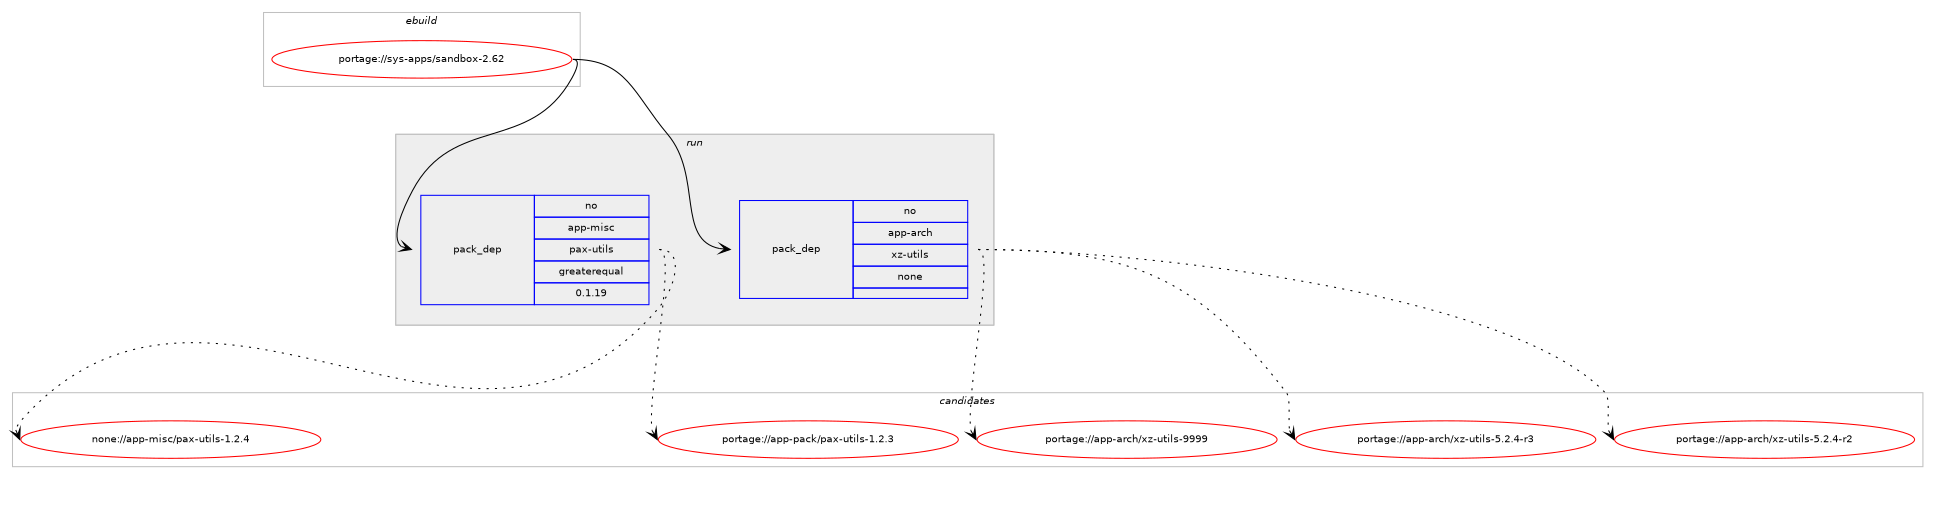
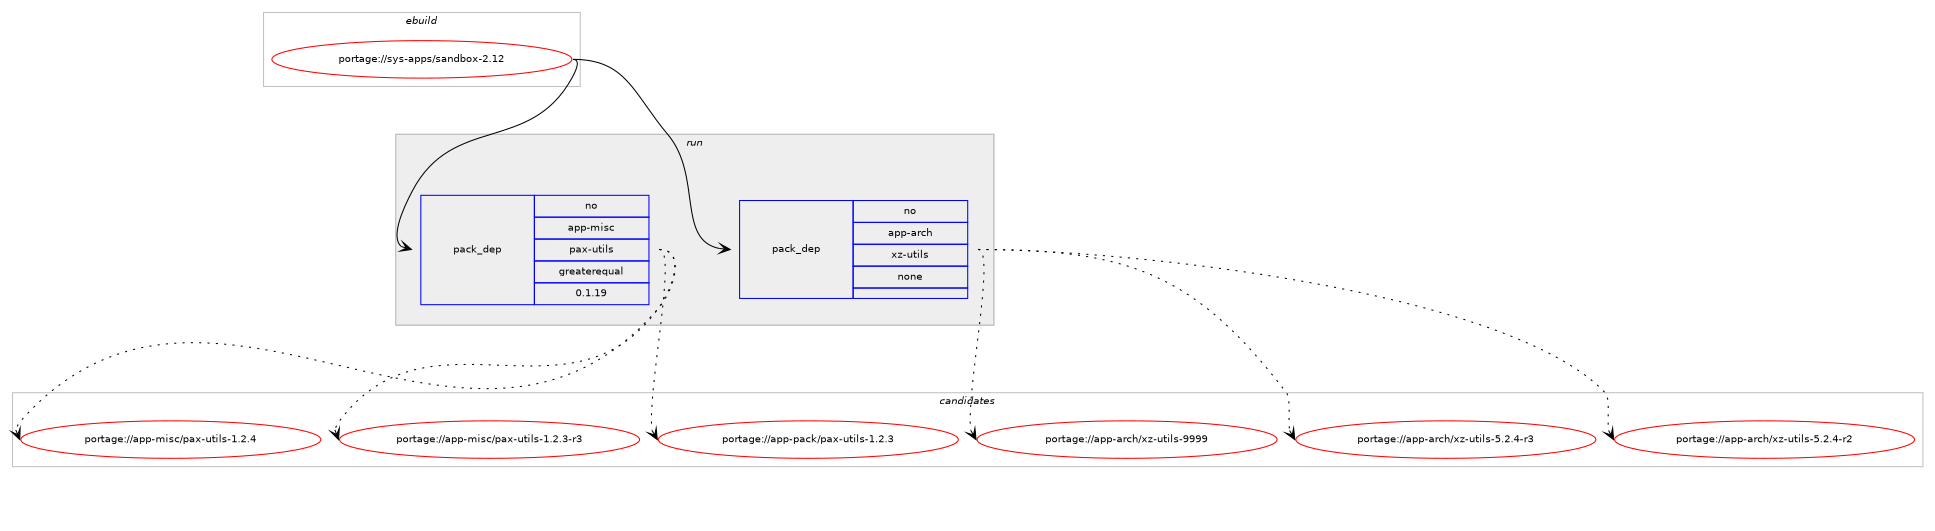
node "portage://sys-apps/sandbox-2.62": label "portage://sys-apps/sandbox-2.62" -> "portage://sys-apps/sandbox-2.12"
node "none://app-misc/pax-utils-1.2.4": label "none://app-misc/pax-utils-1.2.4" -> "portage://app-misc/pax-utils-1.2.4"
node "portage://app-misc/pax-utils-1.2.3-r3": added
